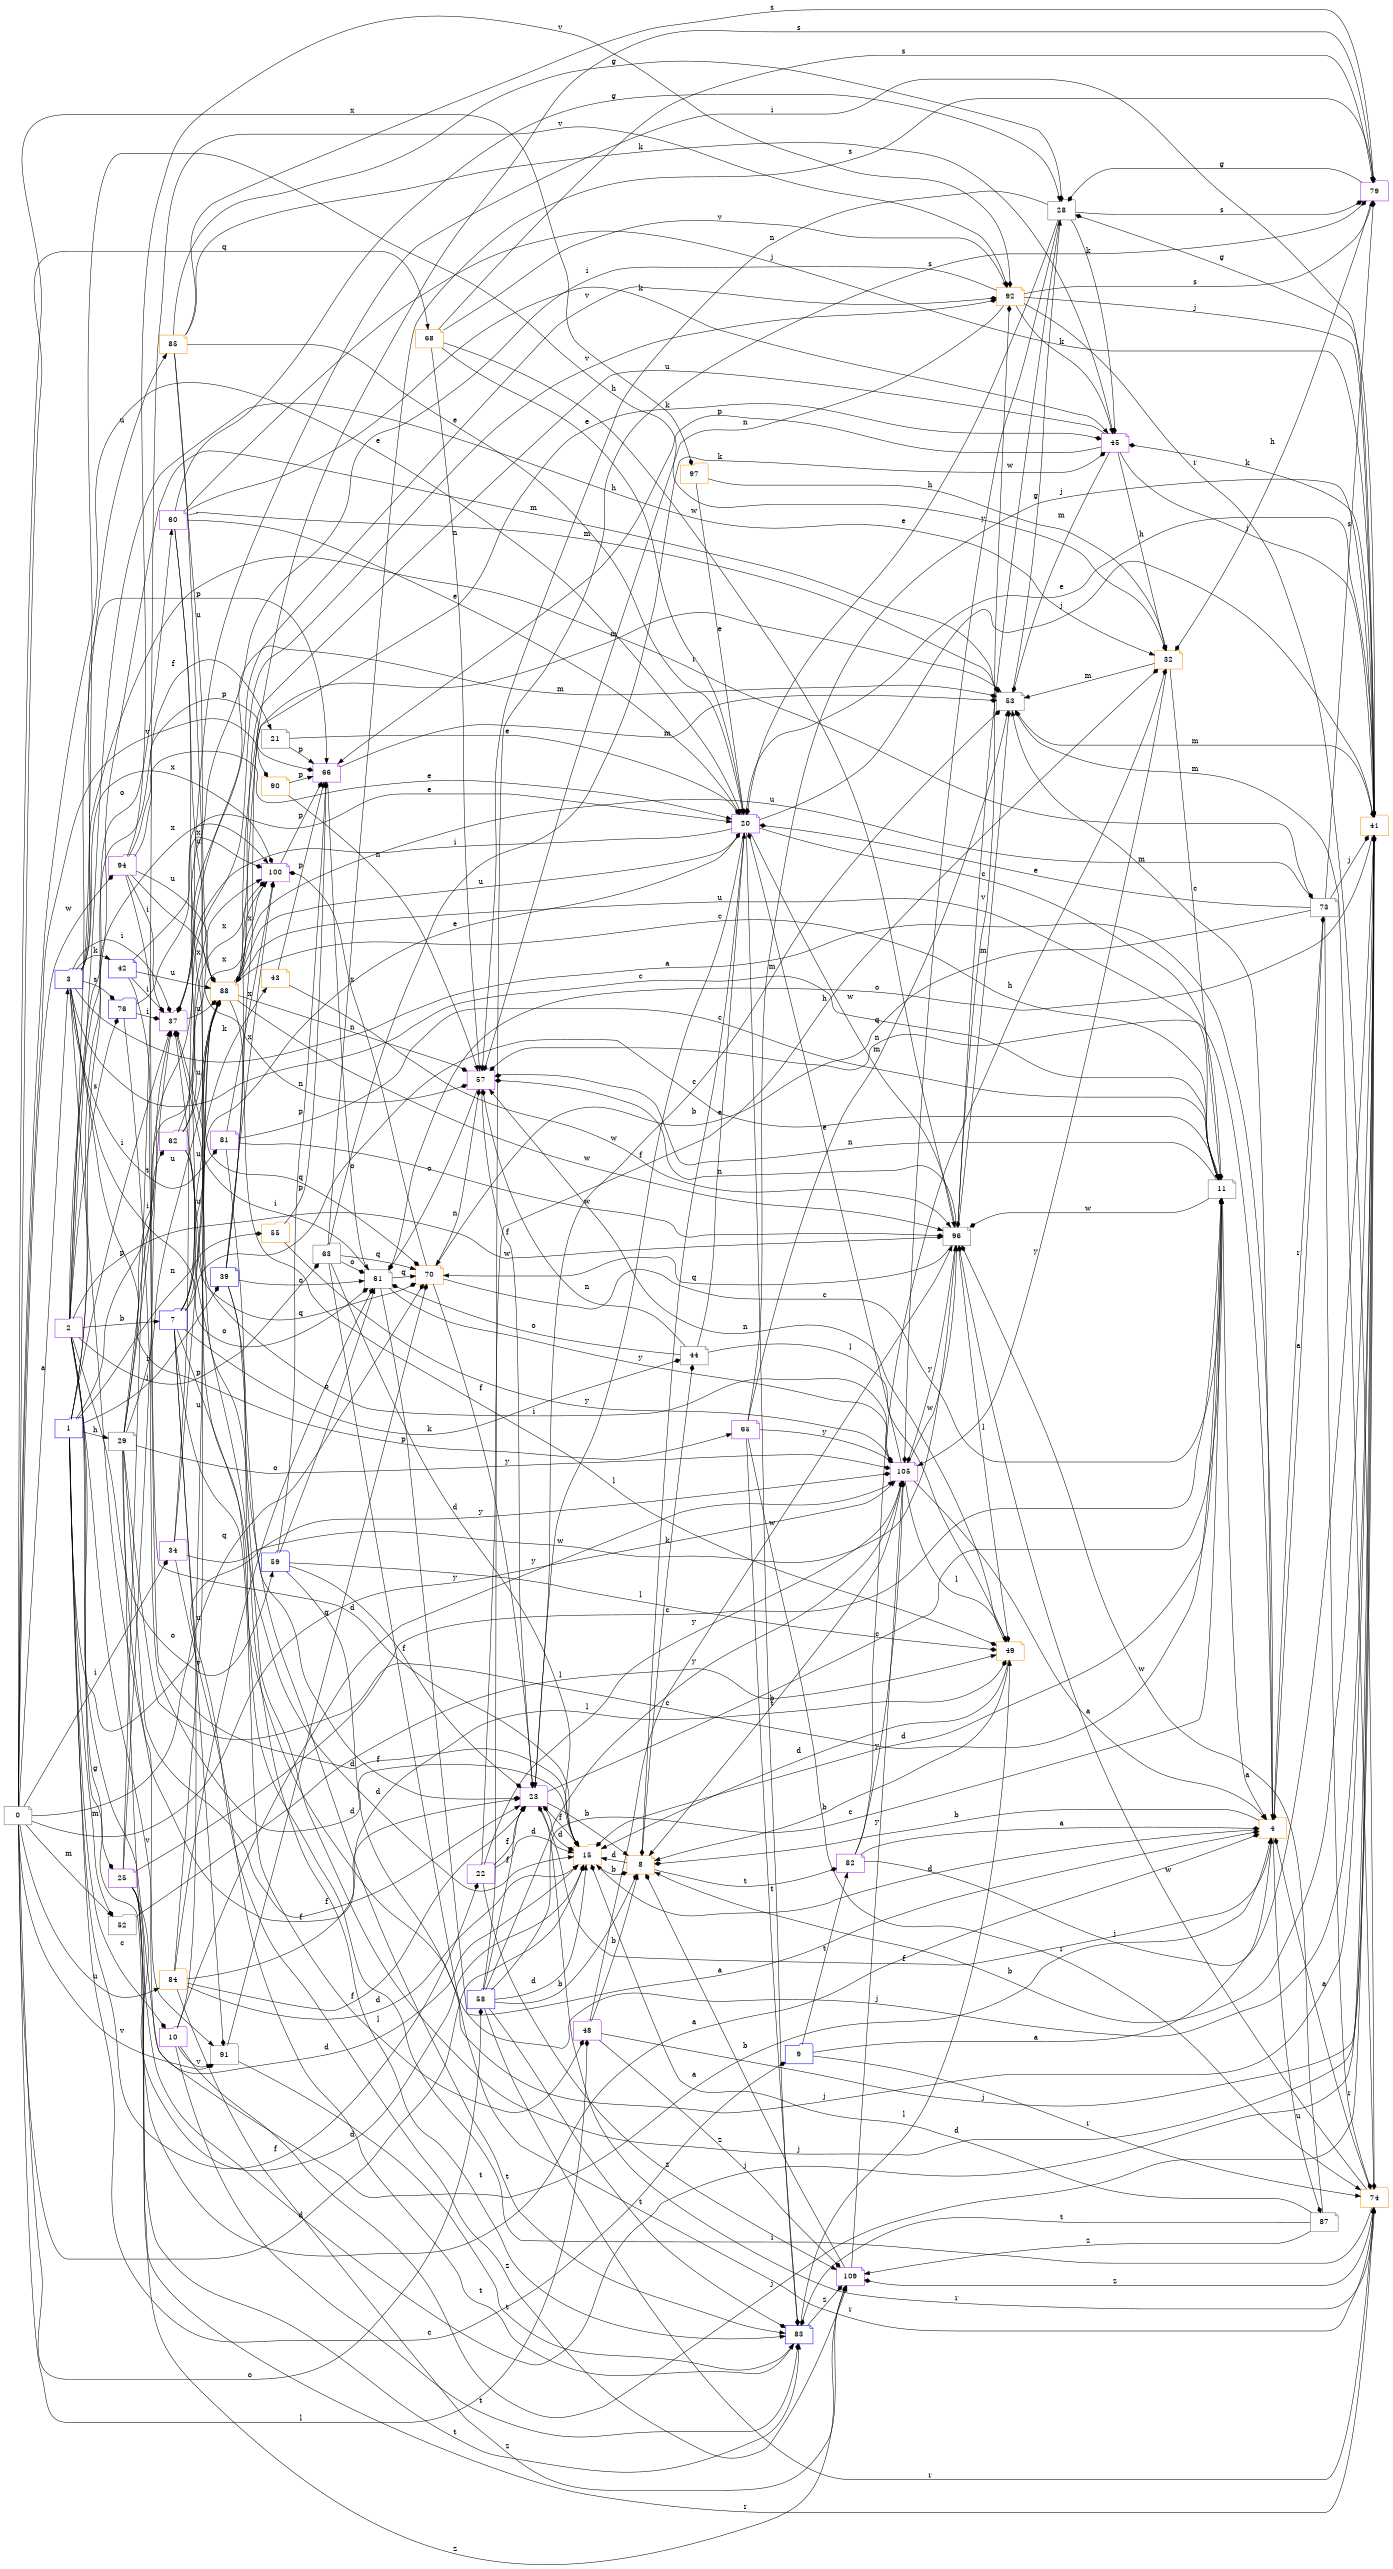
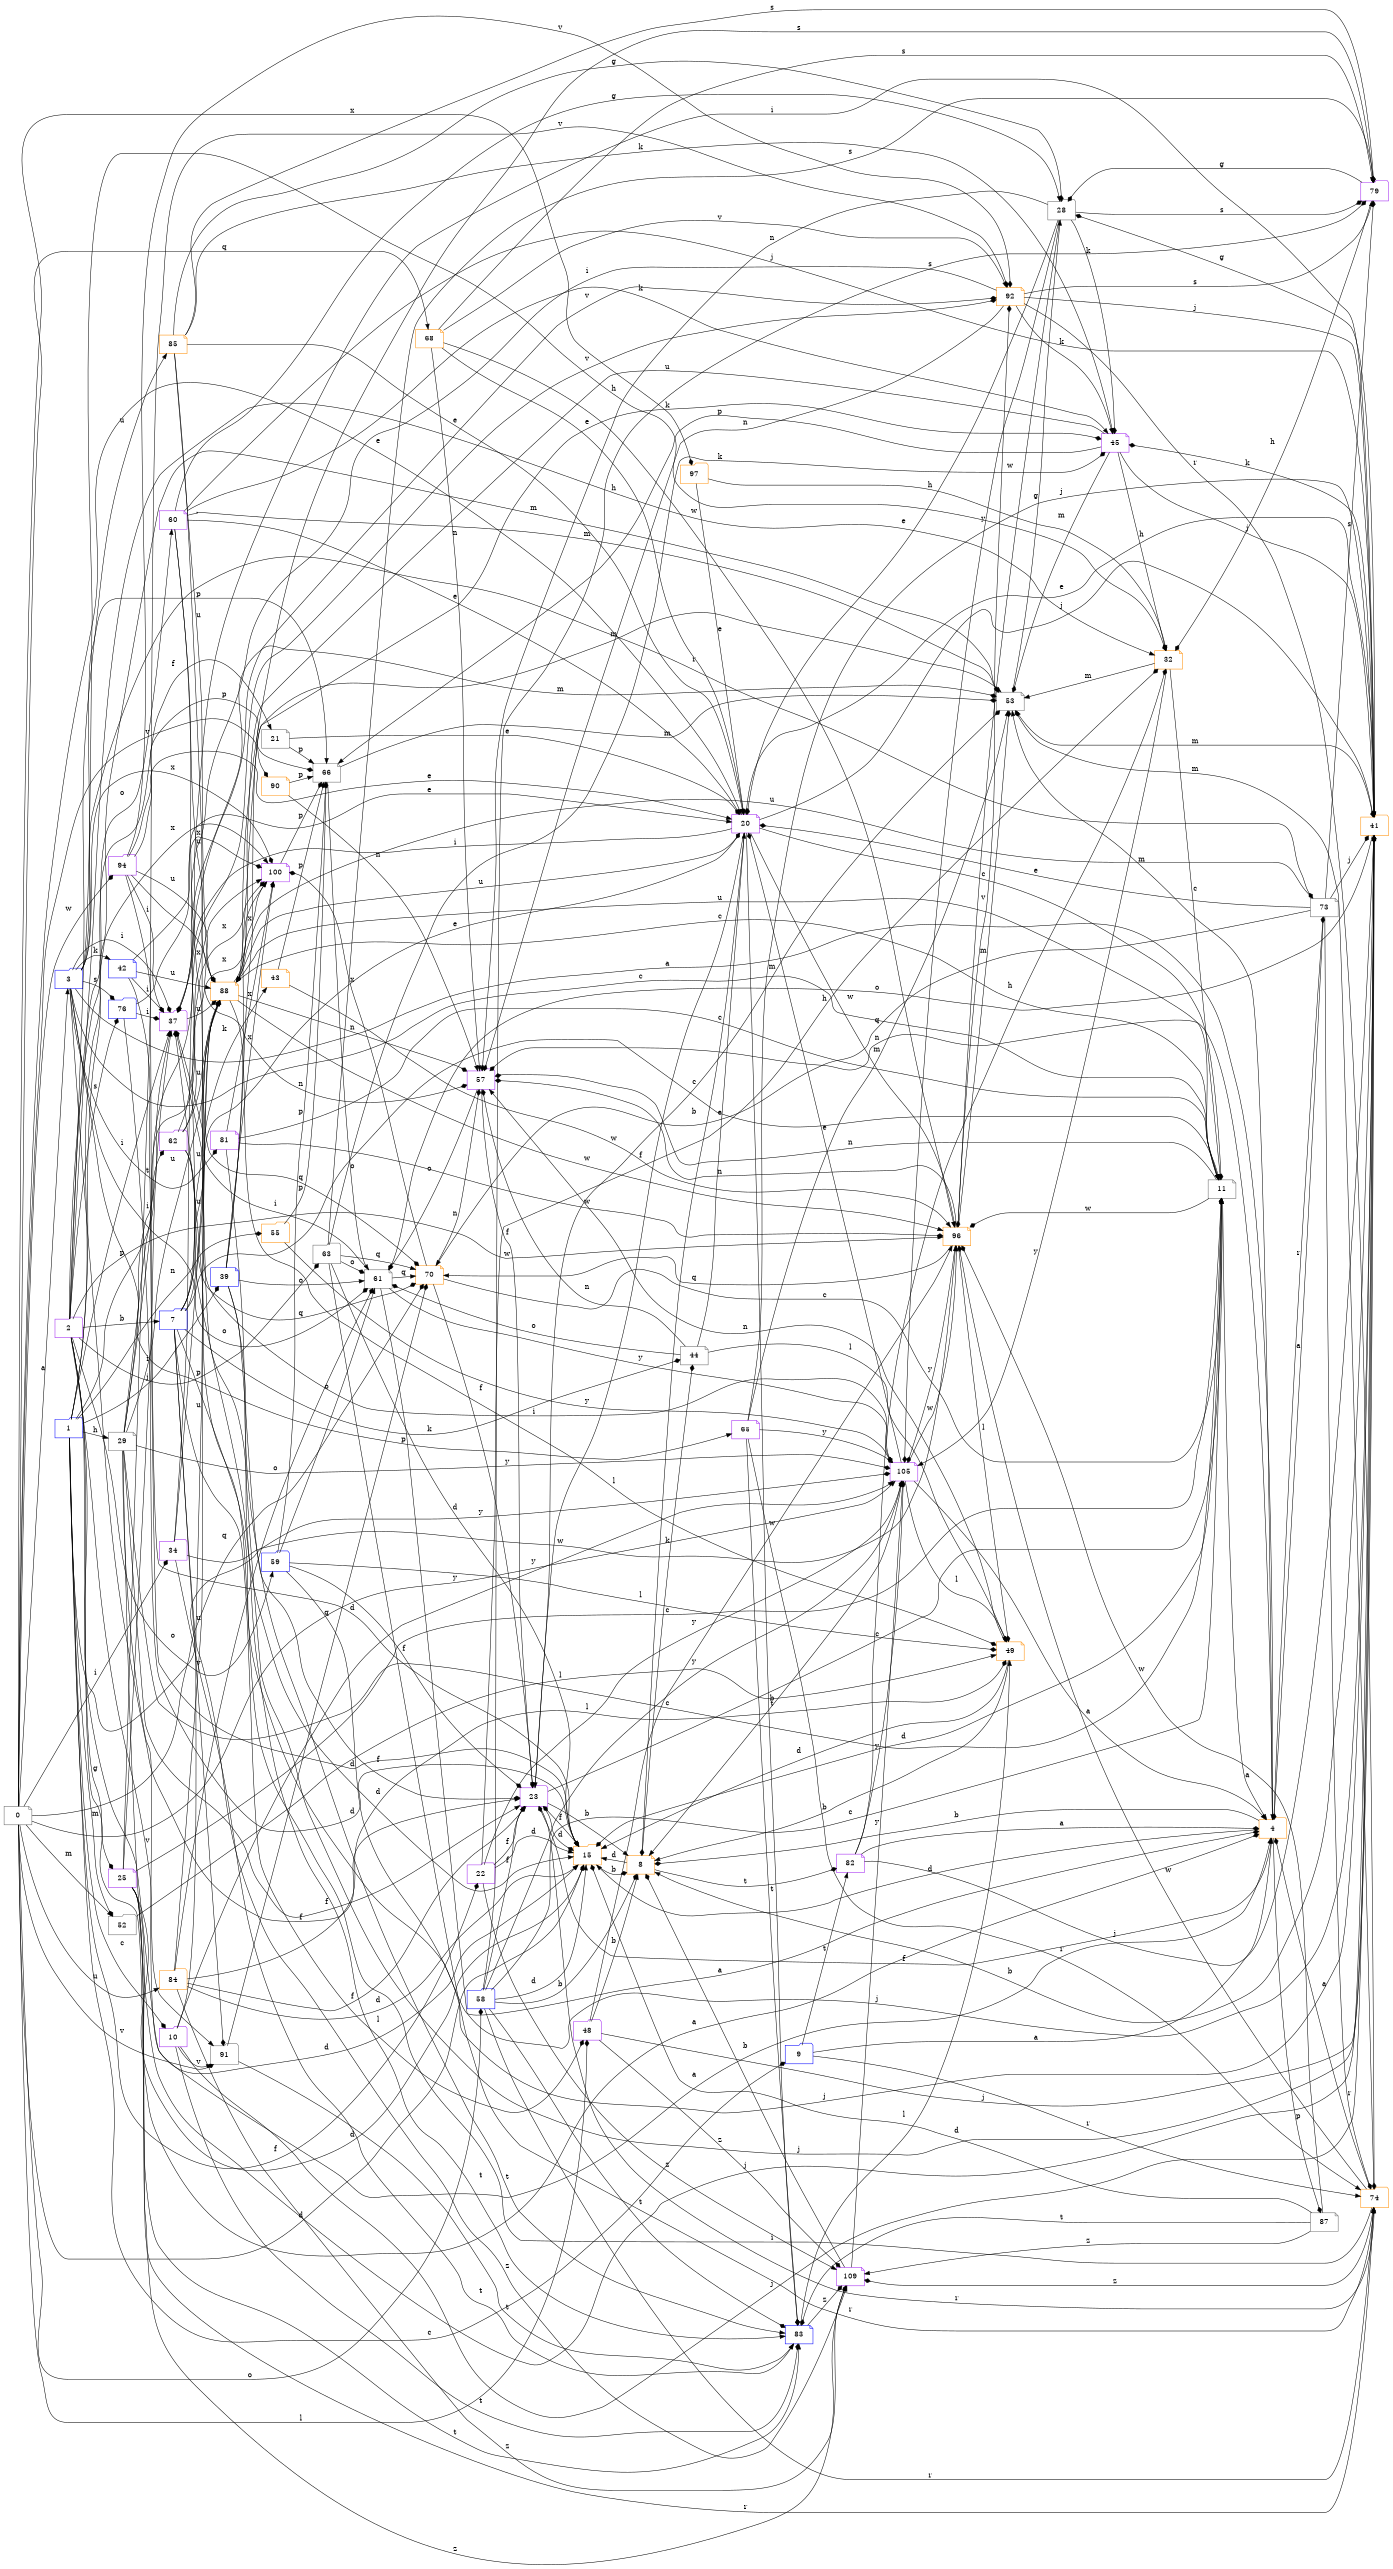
node "66": color purple -> gray40
node "96": color gray40 -> darkorange
edge "4" -> "87": label "u" -> "p"
